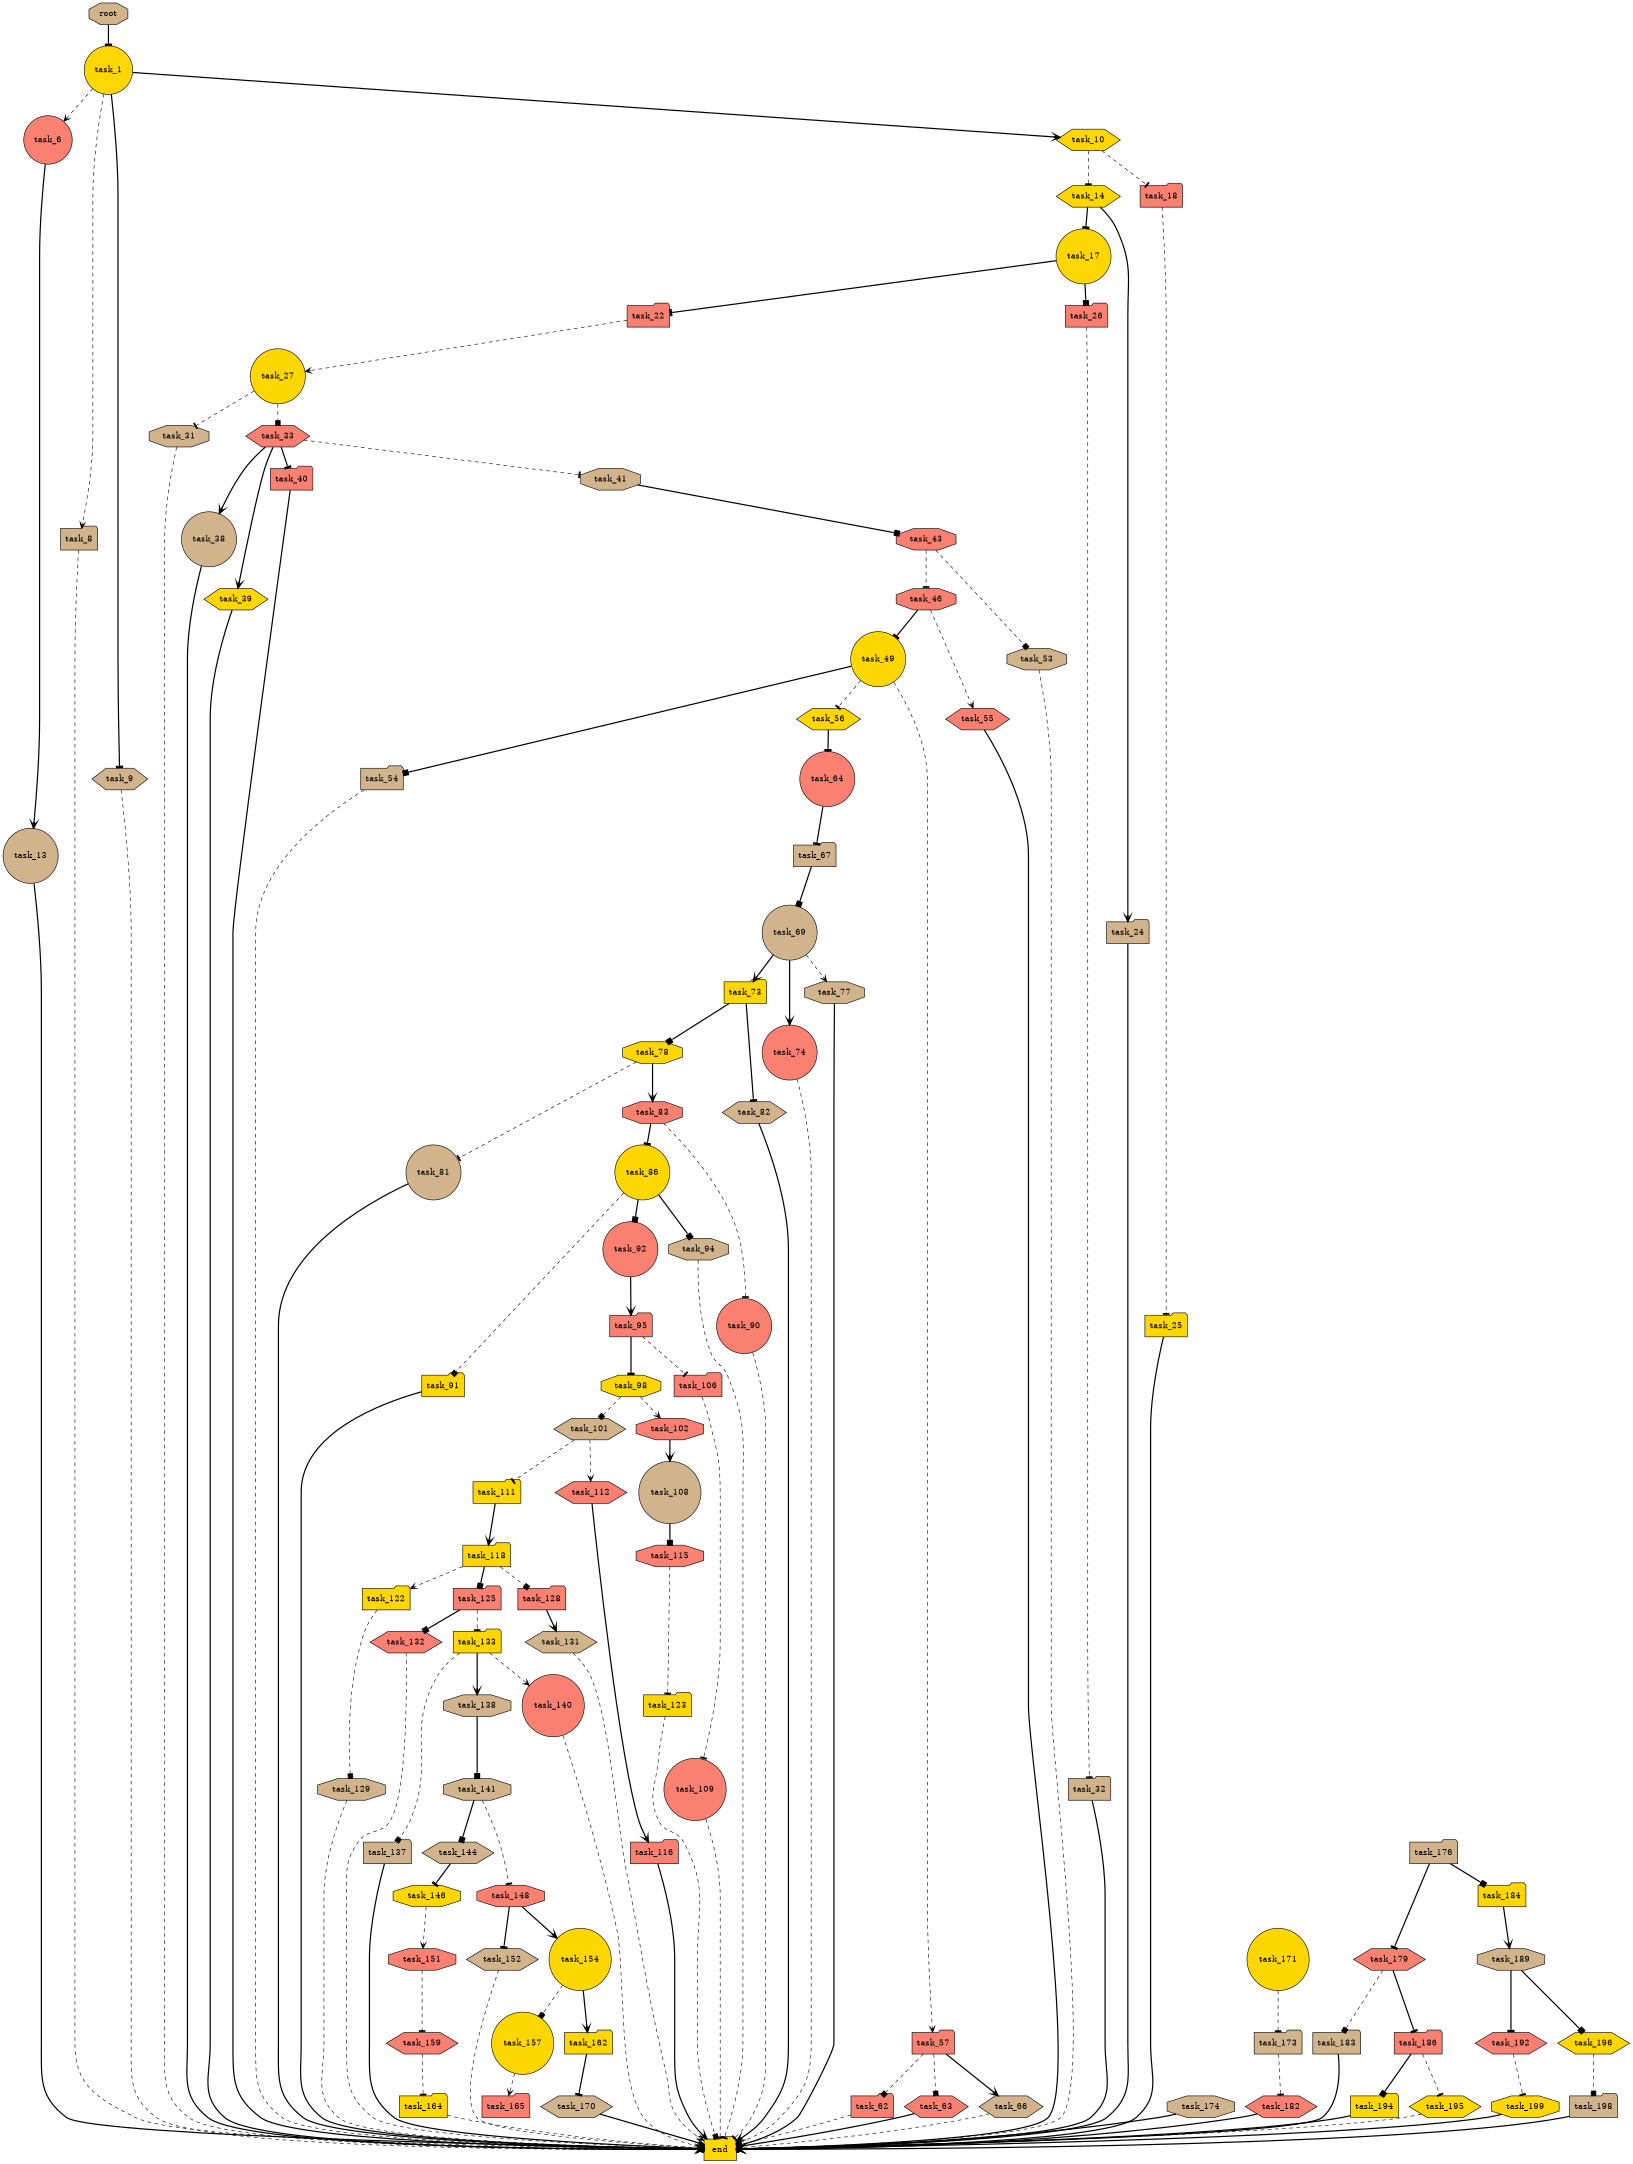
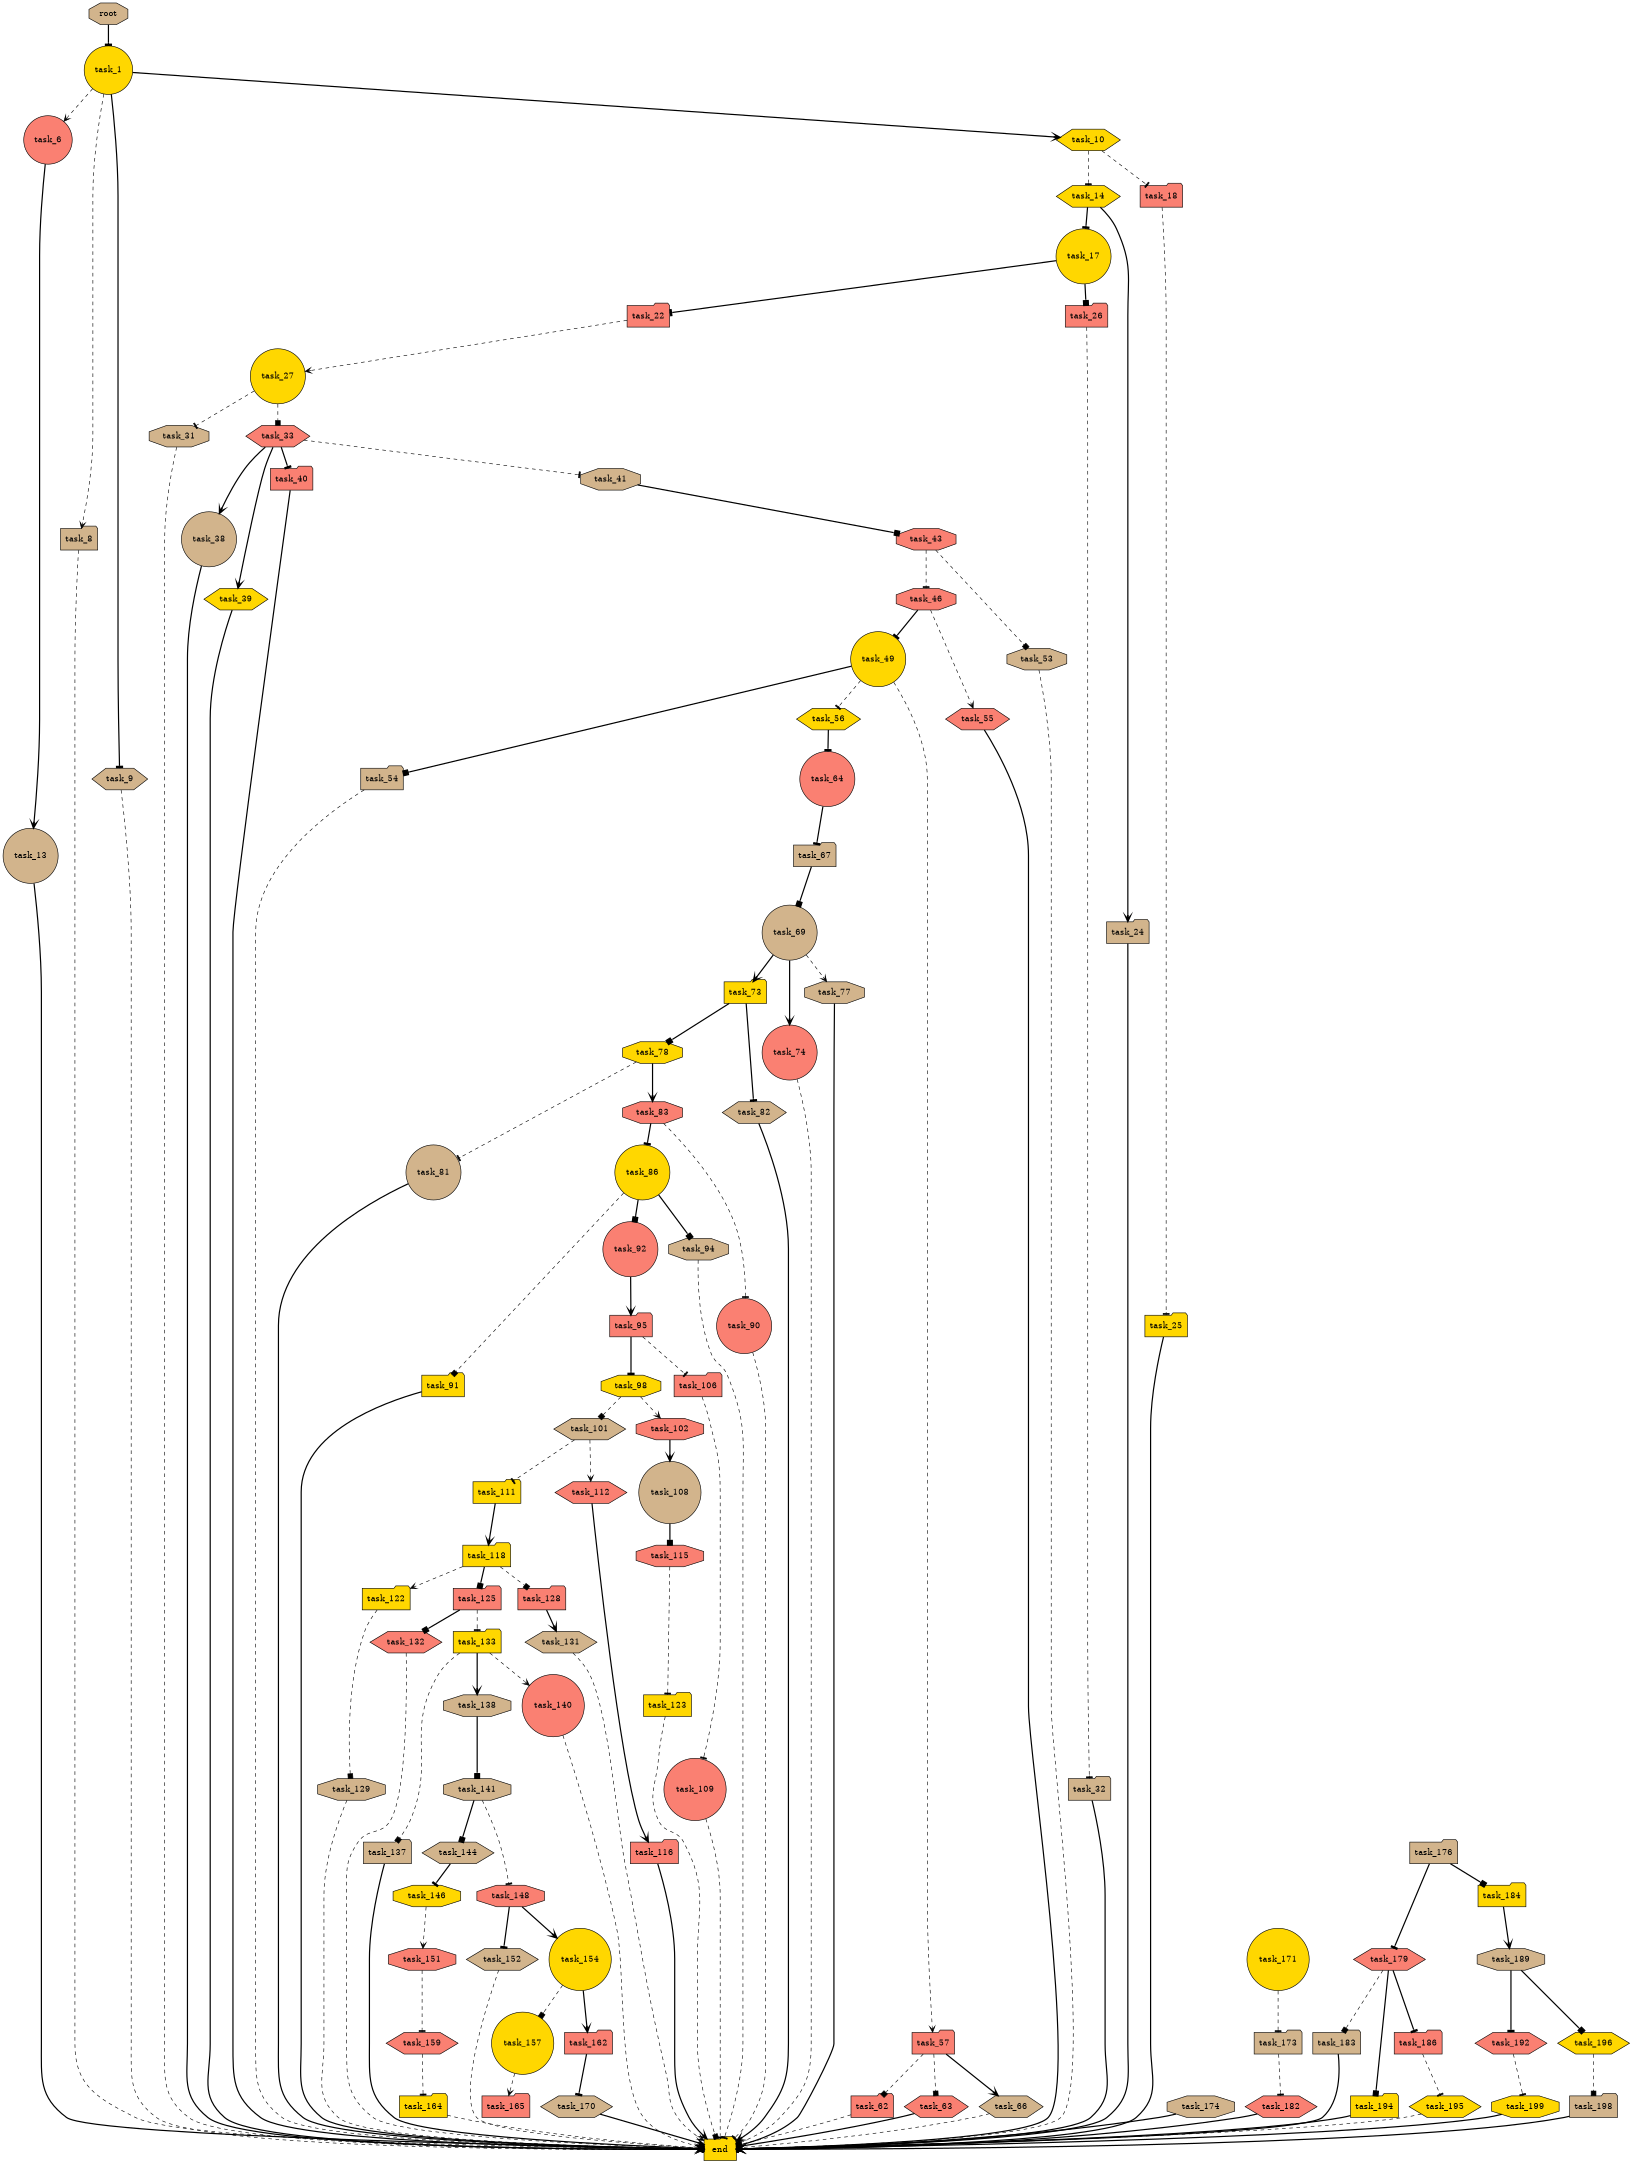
node "task_162": fillcolor gold -> salmon
edge "task_186" -> "task_194": now "task_179" -> "task_194"
